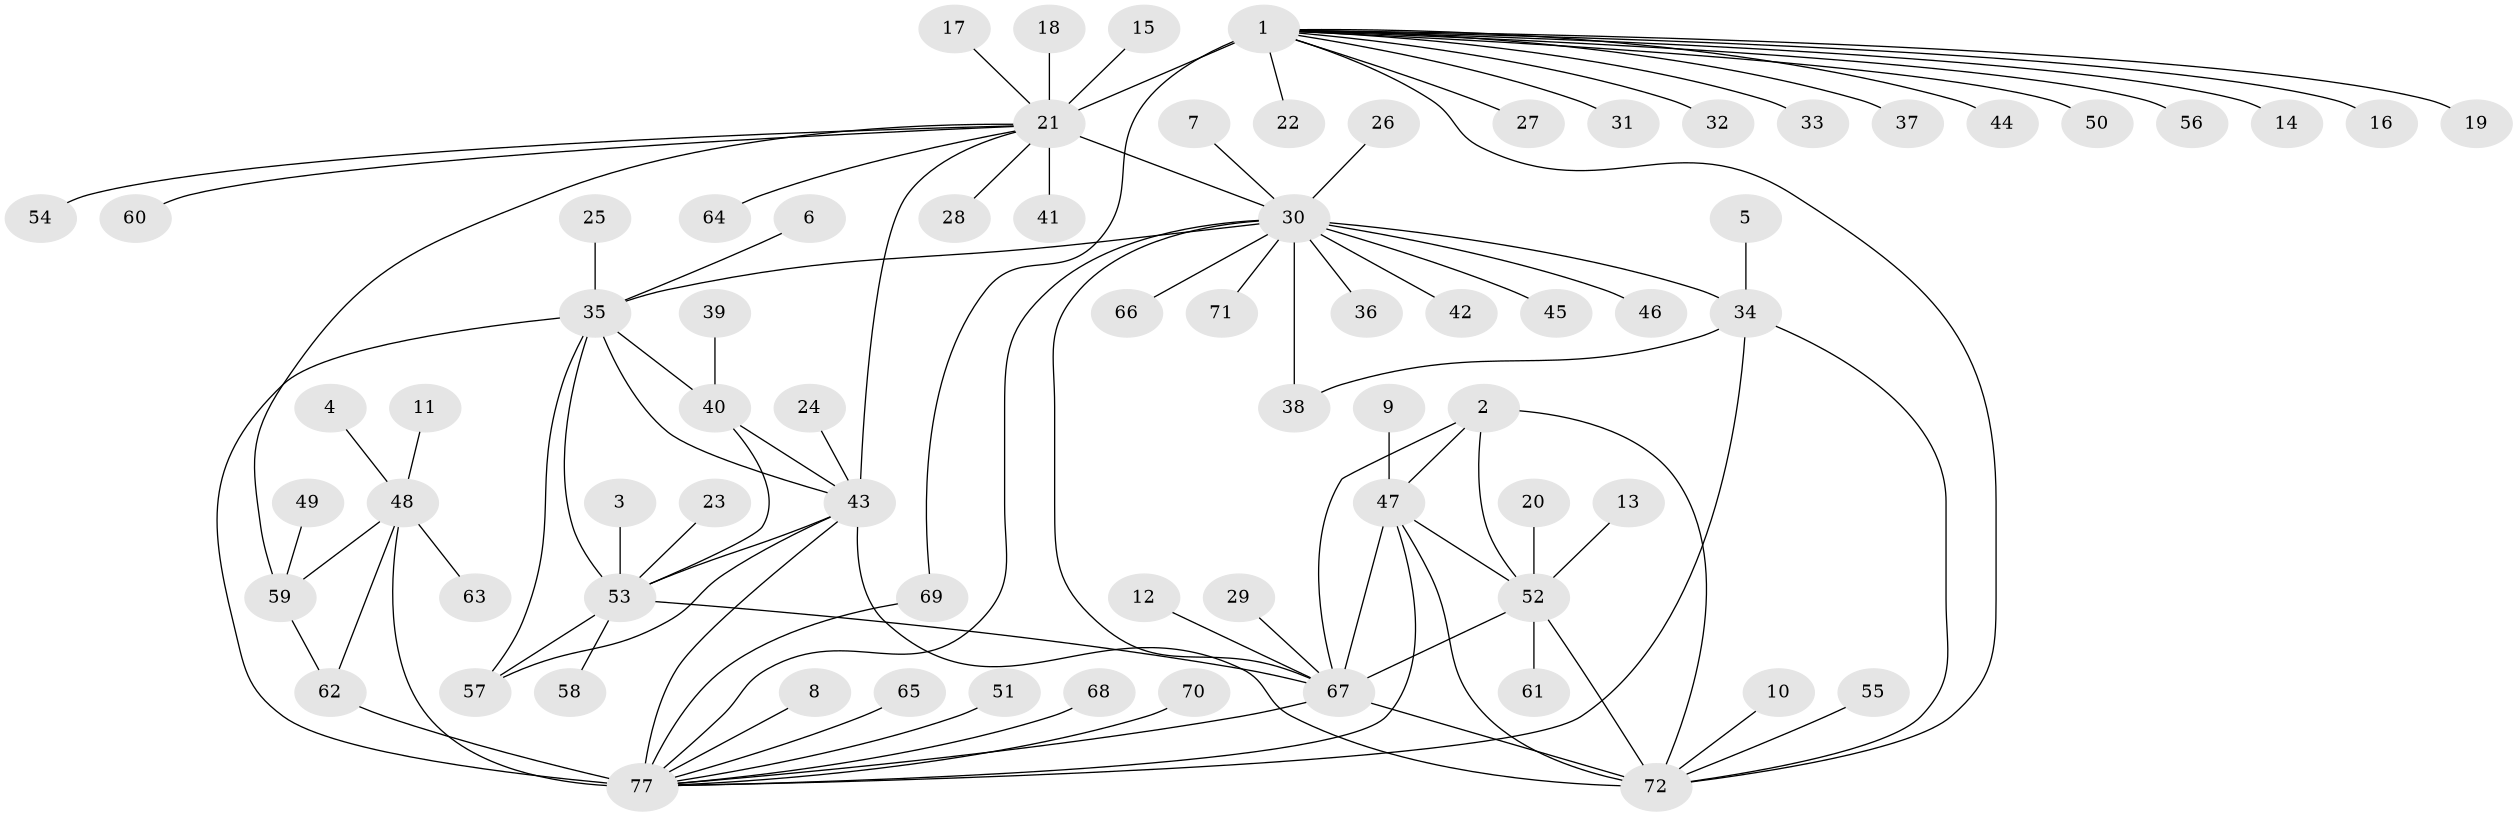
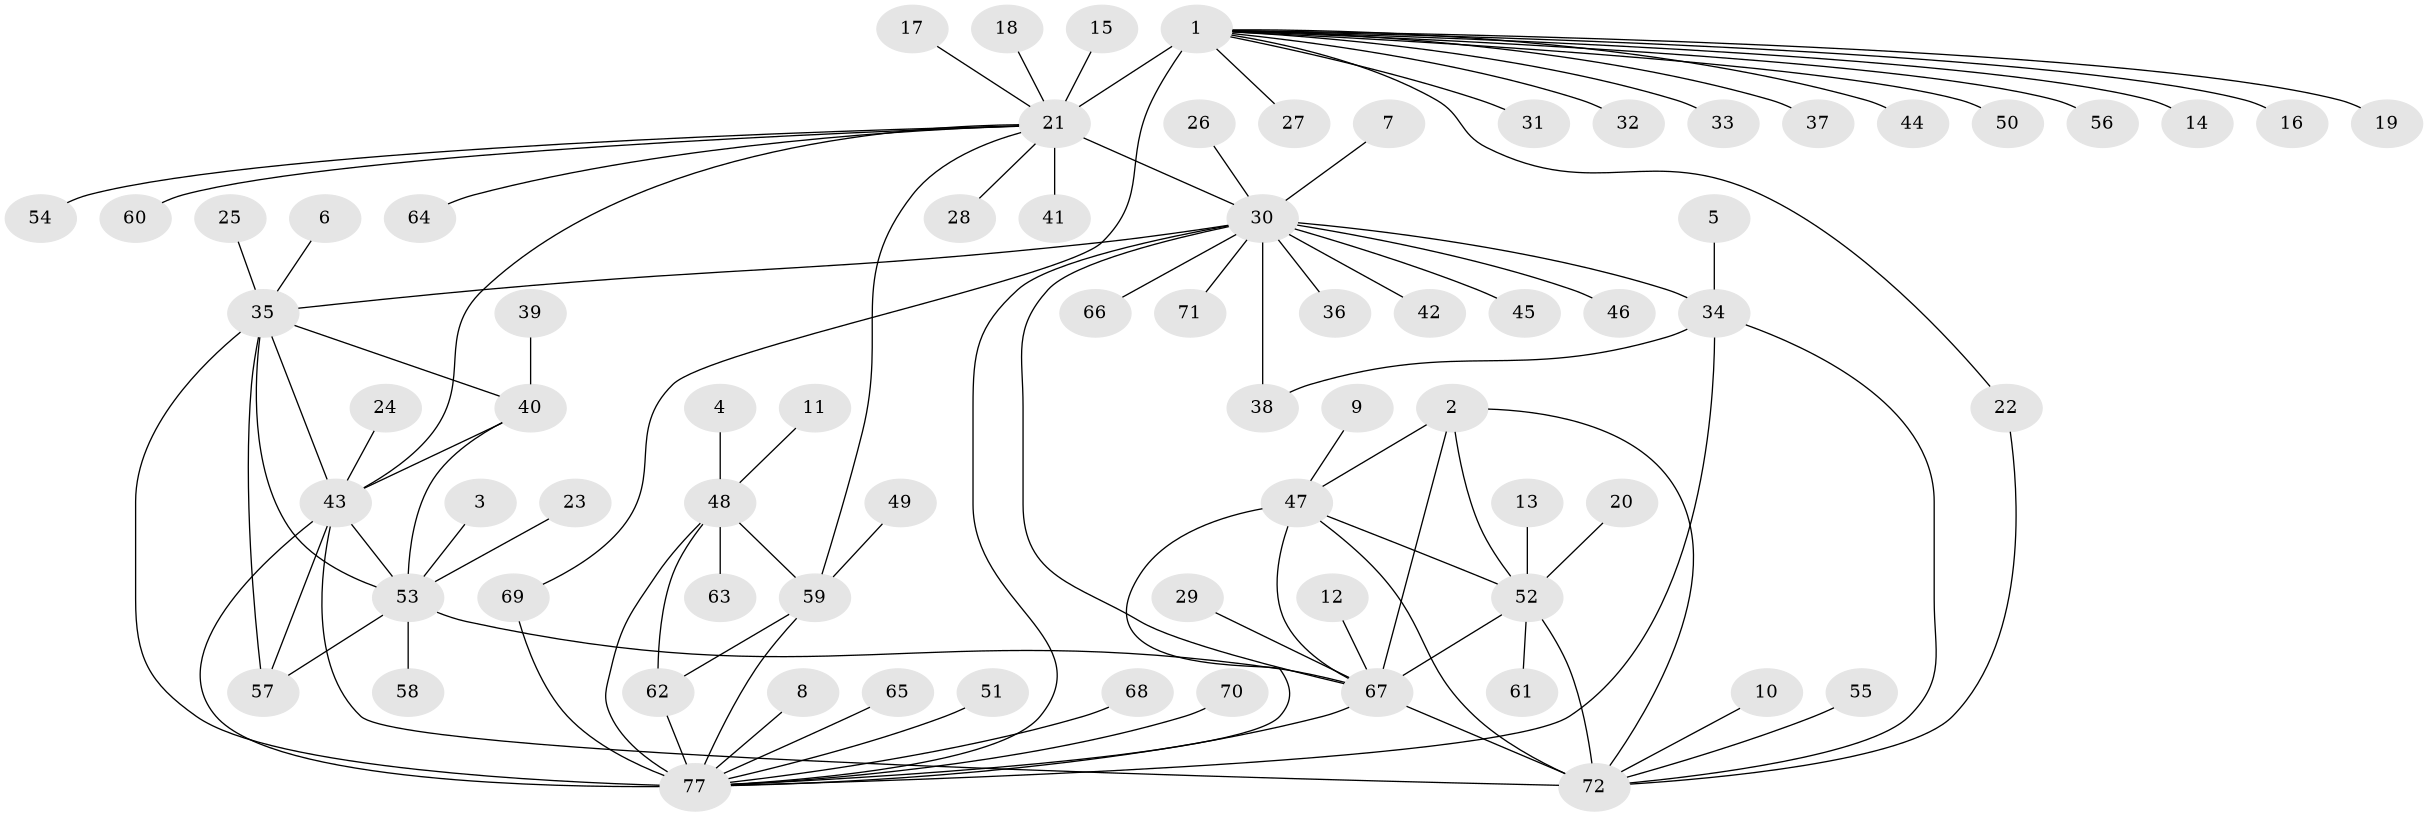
edge "1" -- "72": now "22" -- "72"
edge "59" -- "77": added
